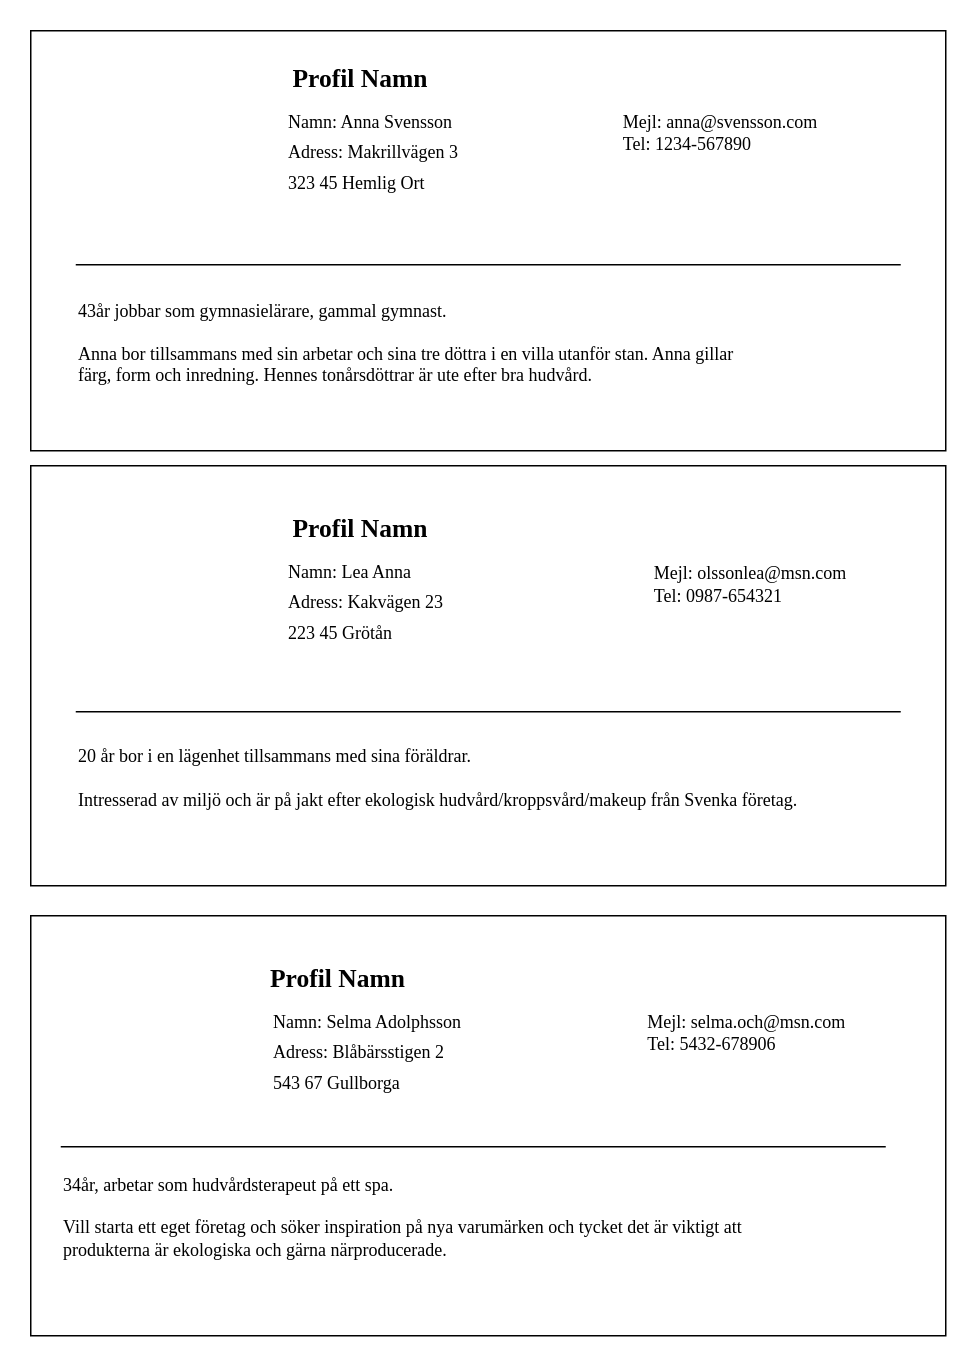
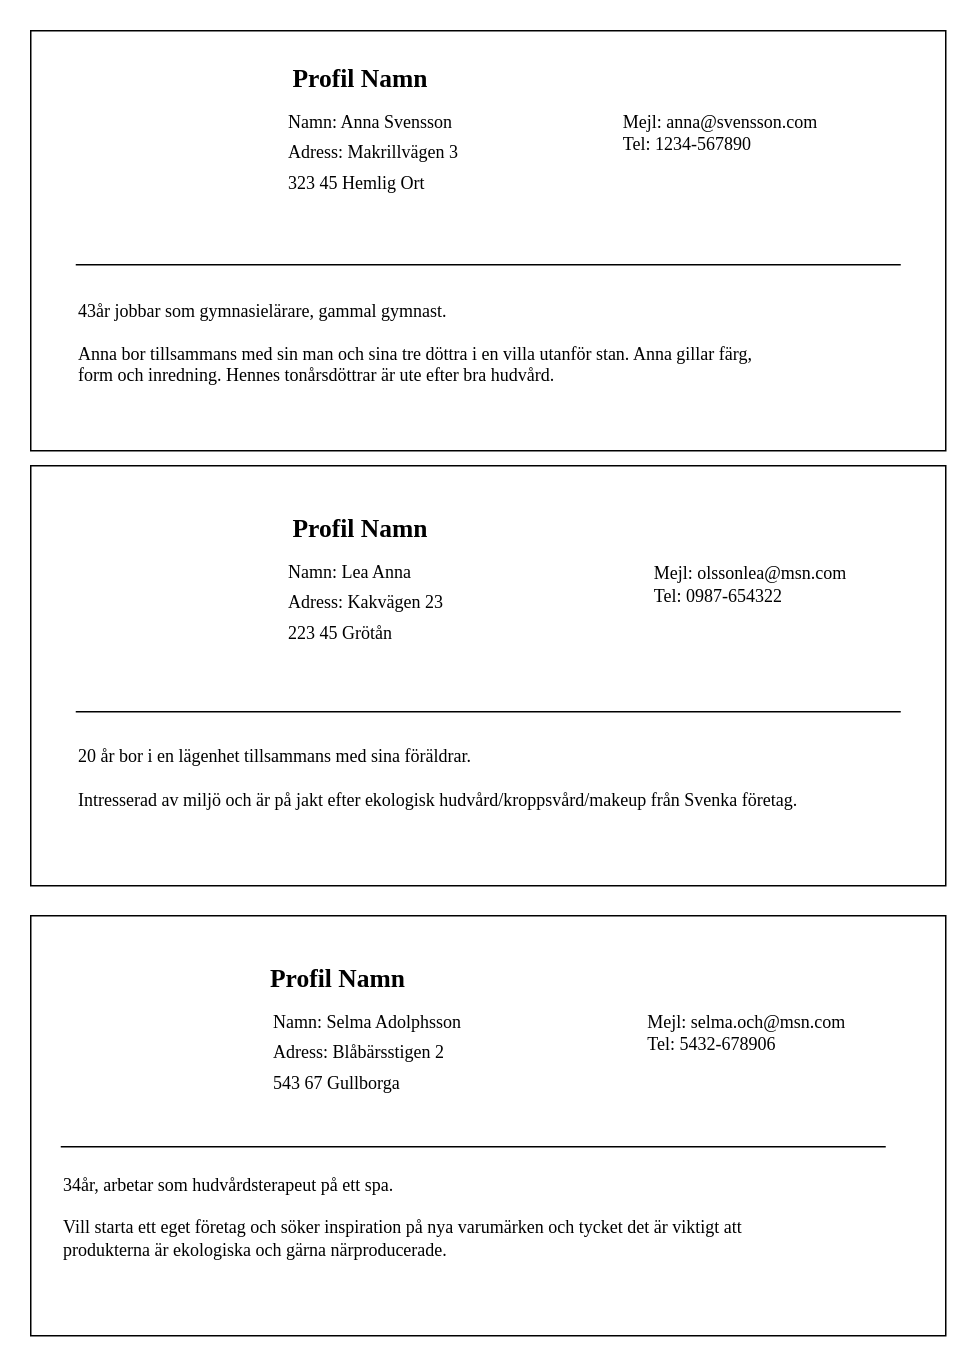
node "43år jobbar som gymnasielärare, gammal gymnast. Anna bor tillsammans med sin arbetar och sina tre döttra i en villa utanför stan. Anna gillar färg, form och inredning. Hennes tonårsdöttrar är ute efter bra hudvård.": label "43år jobbar som gymnasielärare, gammal gymnast. Anna bor tillsammans med sin arbetar och sina tre döttra i en villa utanför stan. Anna gillar färg, form och inredning. Hennes tonårsdöttrar är ute efter bra hudvård." -> "43år jobbar som gymnasielärare, gammal gymnast. Anna bor tillsammans med sin man och sina tre döttra i en villa utanför stan. Anna gillar färg, form och inredning. Hennes tonårsdöttrar är ute efter bra hudvård."
node "Mejl: olssonlea@msn.com Tel: 0987-654321": label "Mejl: olssonlea@msn.com Tel: 0987-654321" -> "Mejl: olssonlea@msn.com Tel: 0987-654322"
